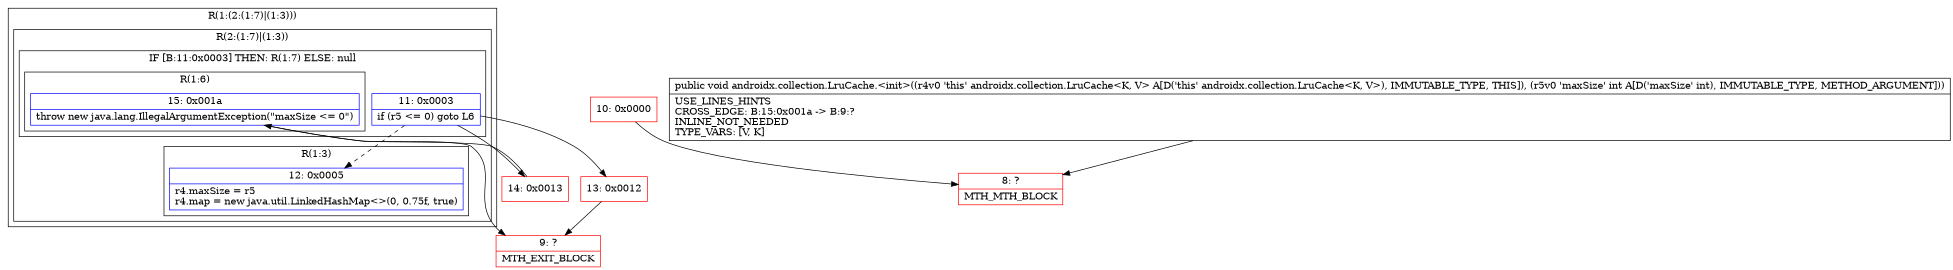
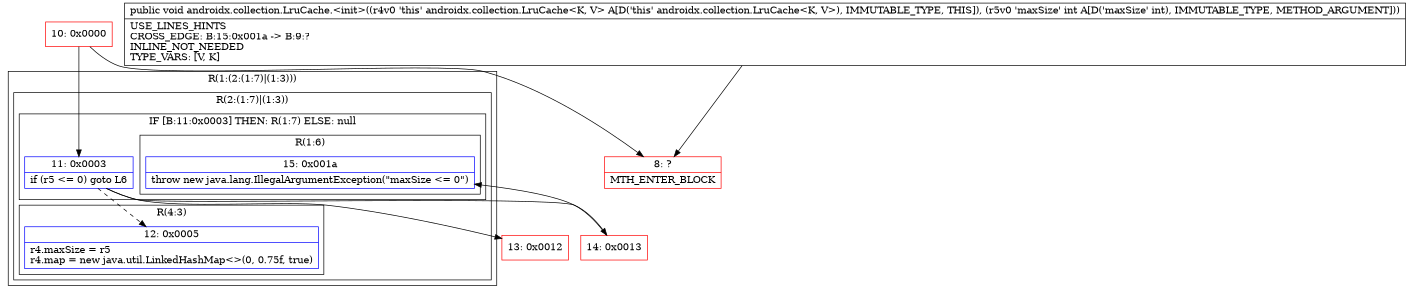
edge "10: 0x0000" -> "11: 0x0003": added
cluster "R(1:3)": label "R(1:3)" -> "R(4:3)"
node "8: ?": text "MTH_MTH_BLOCK" -> "MTH_ENTER_BLOCK"
node "9: ?": removed
